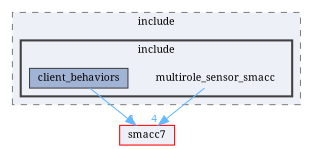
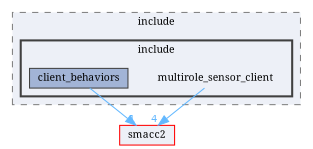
node "multirole_sensor_smacc": label "multirole_sensor_smacc" -> "multirole_sensor_client"
node "smacc7": label "smacc7" -> "smacc2"
